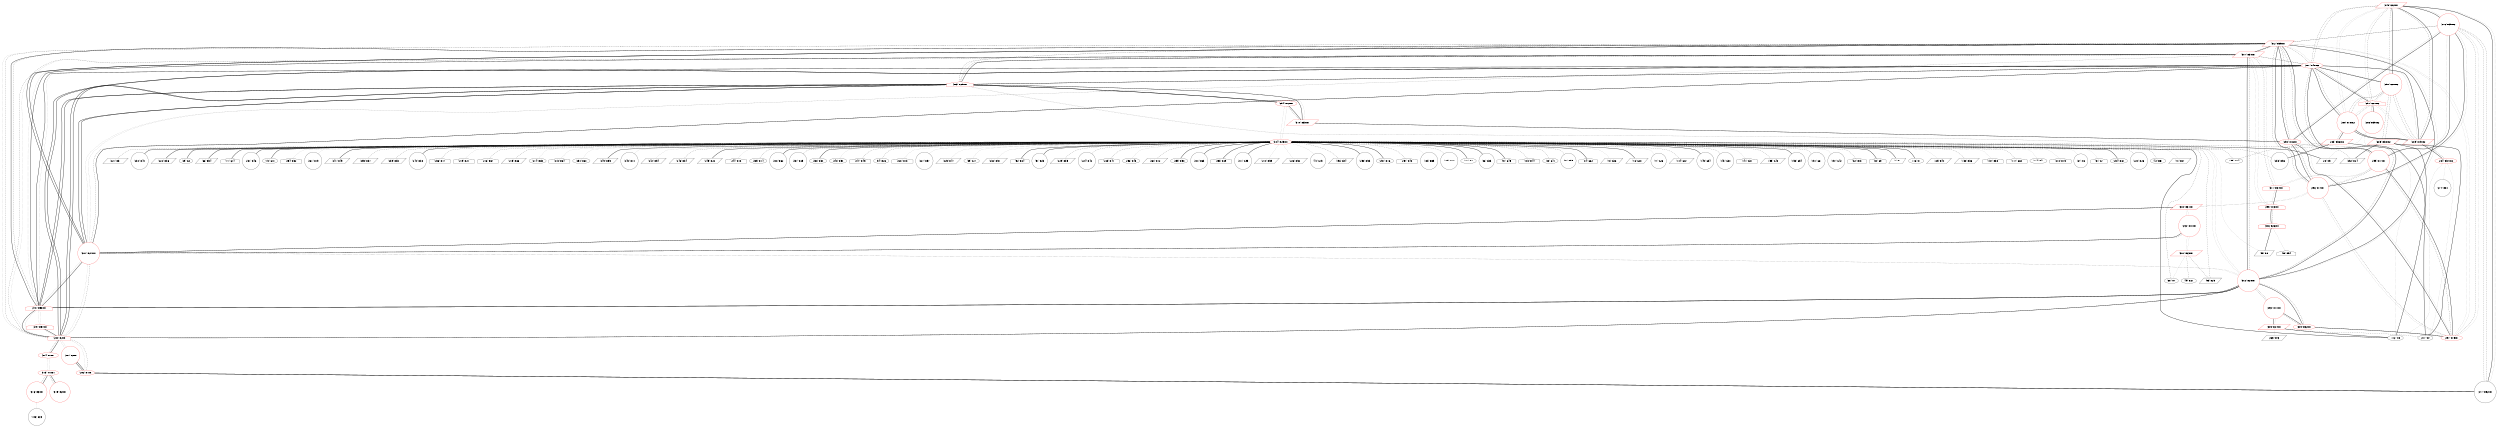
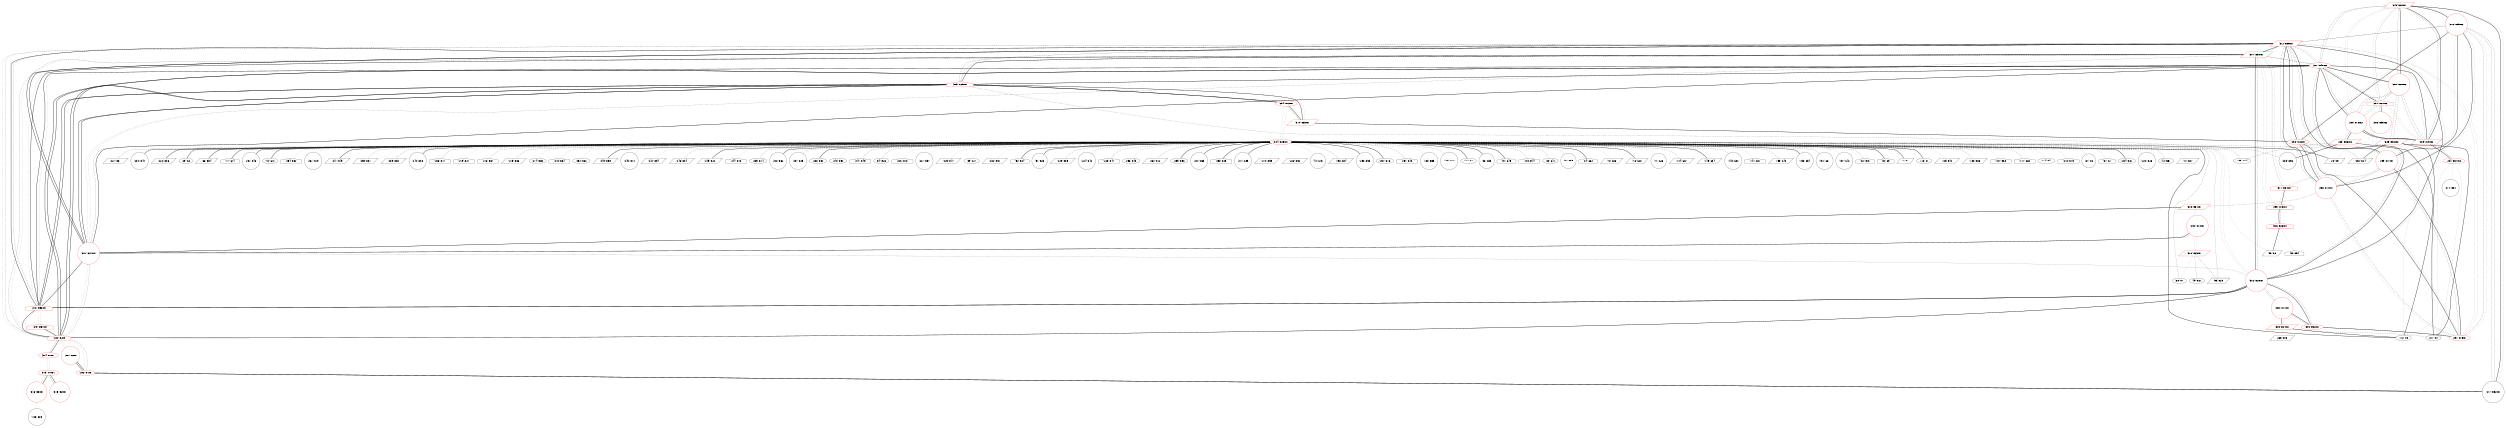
node "(145) C34": shape circle -> parallelogram
